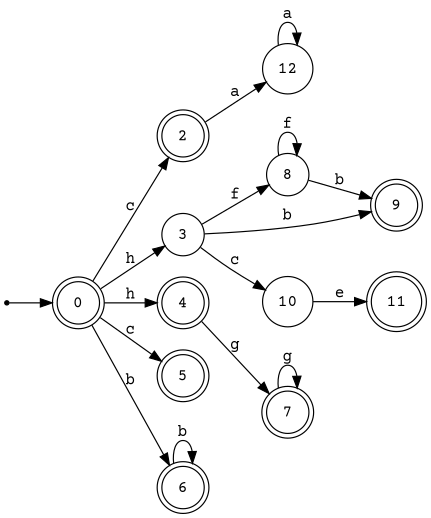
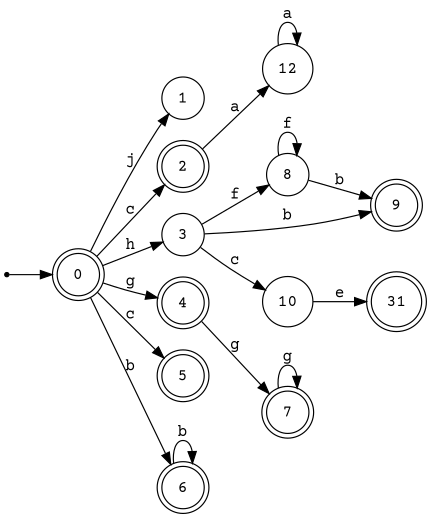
node "1": added
edge "0" -> "4": label "h" -> "g"
node "11": label "11" -> "31"
